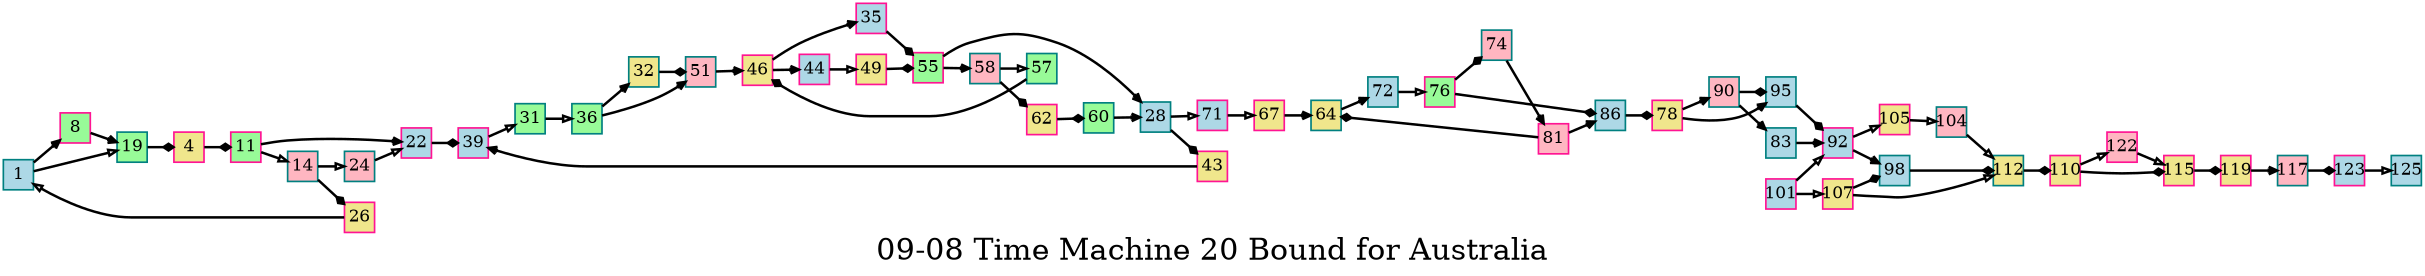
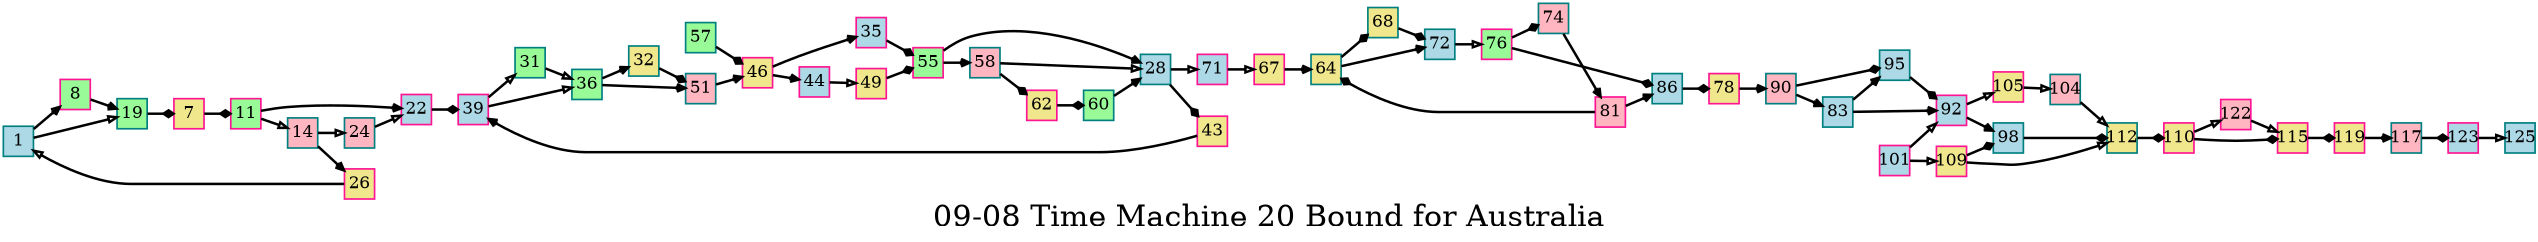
node "68": added
edge "58" -> "57": now "58" -> "28"
edge "39" -> "36": added
edge "78" -> "95": now "83" -> "95"
node "4": label "4" -> "7"
edge "14" -> "26": arrowhead diamond -> vee
node "107": label "107" -> "109"
